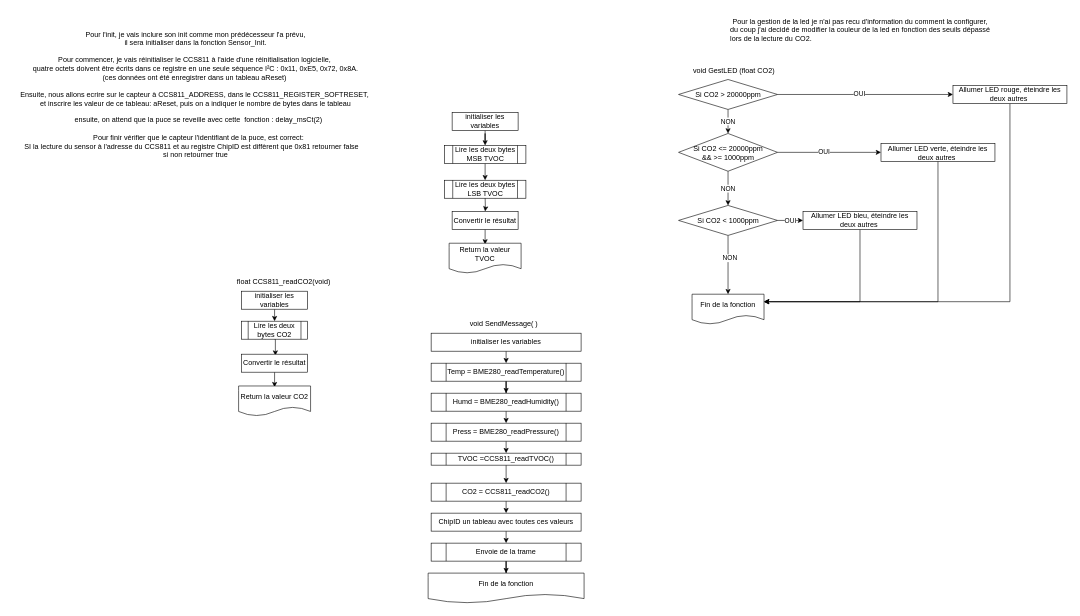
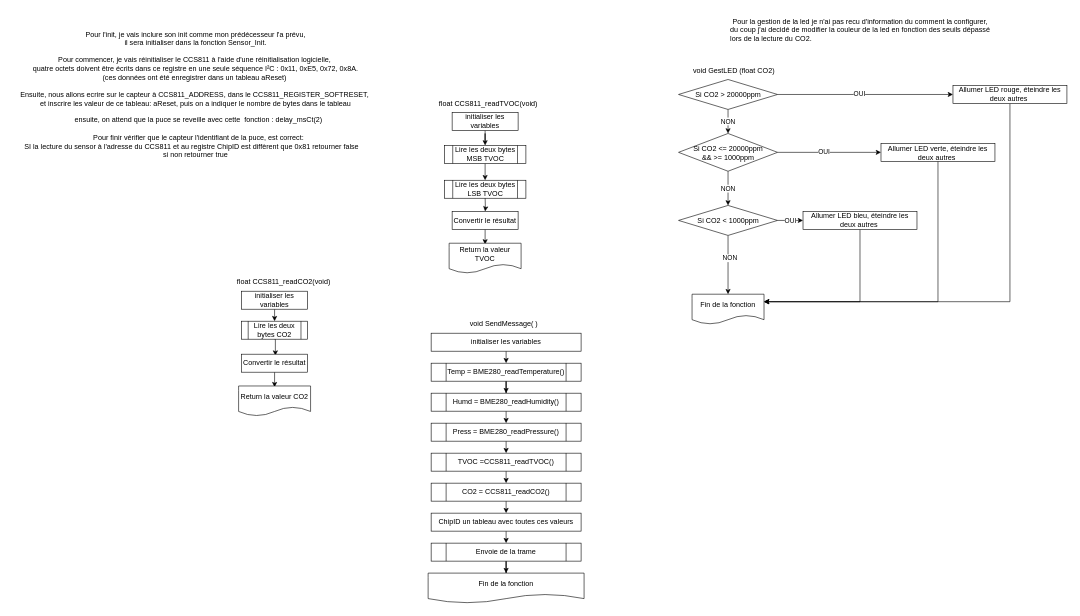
node "float CCS811_readTVOC(void)": added
node "TVOC =CCS811_readTVOC()": size 150x12 -> 150x18
